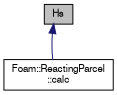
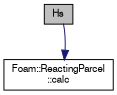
edge "Foam::ReactingParcel ::calc" -> "Hs": reversed
